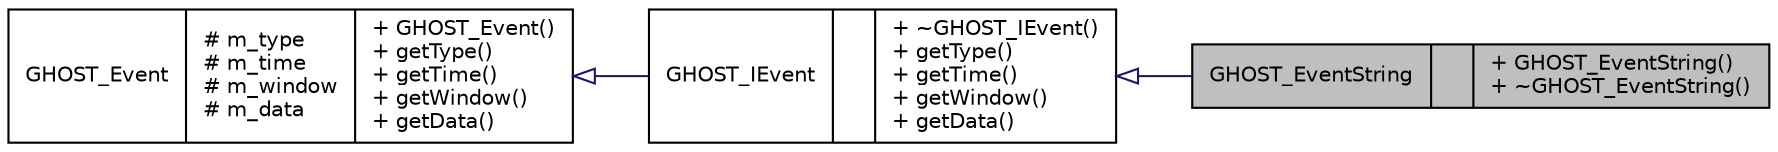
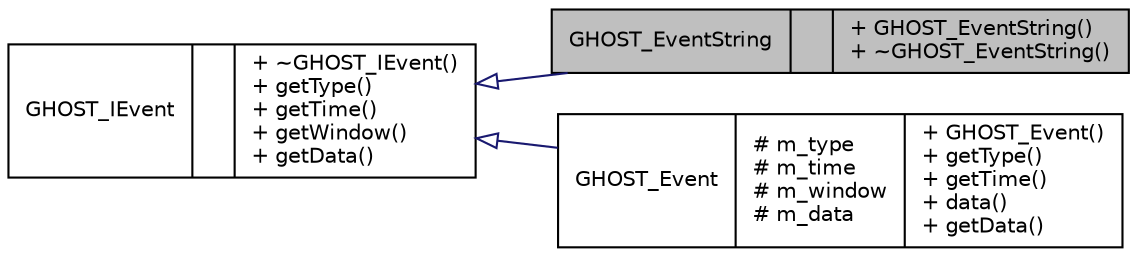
edge "GHOST_IEvent" -> "GHOST_Event": reversed
node "GHOST_Event": text "+ getWindow()" -> "+ data()"
